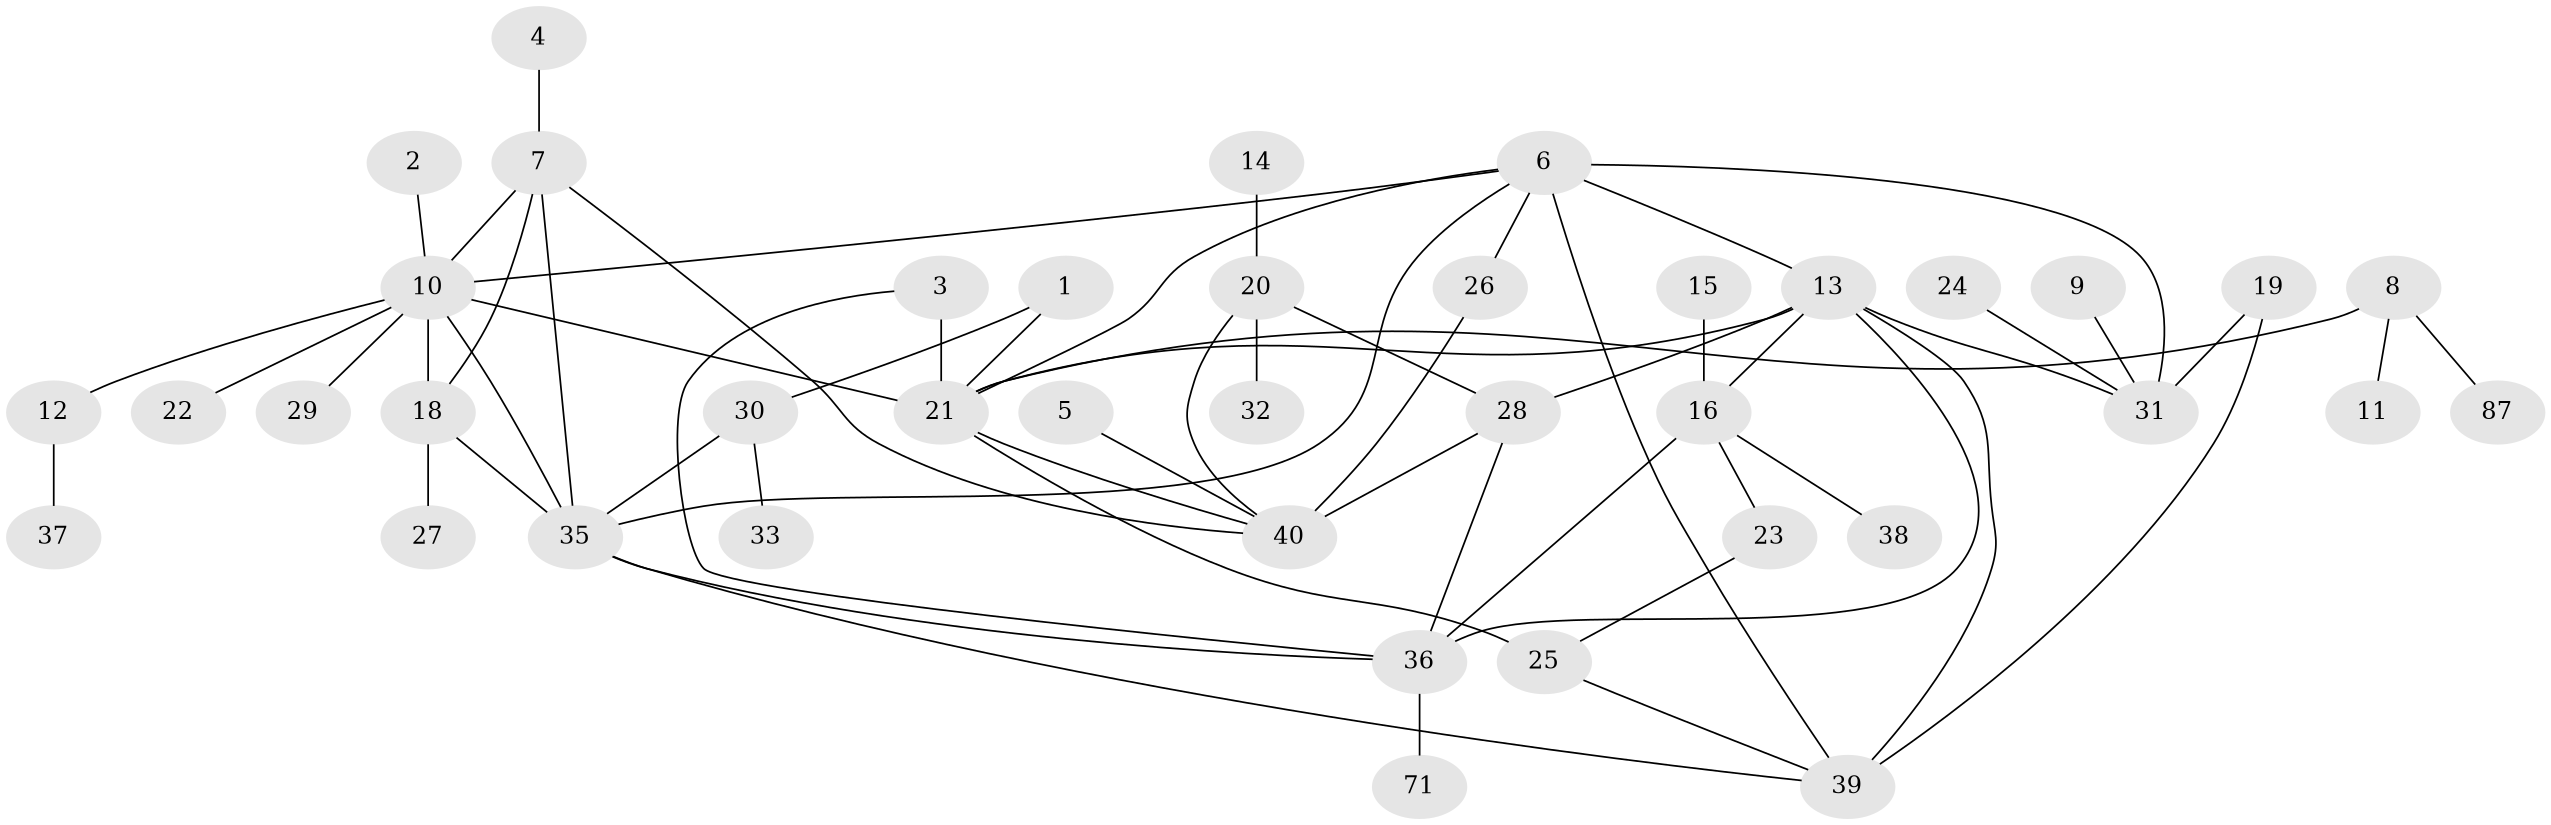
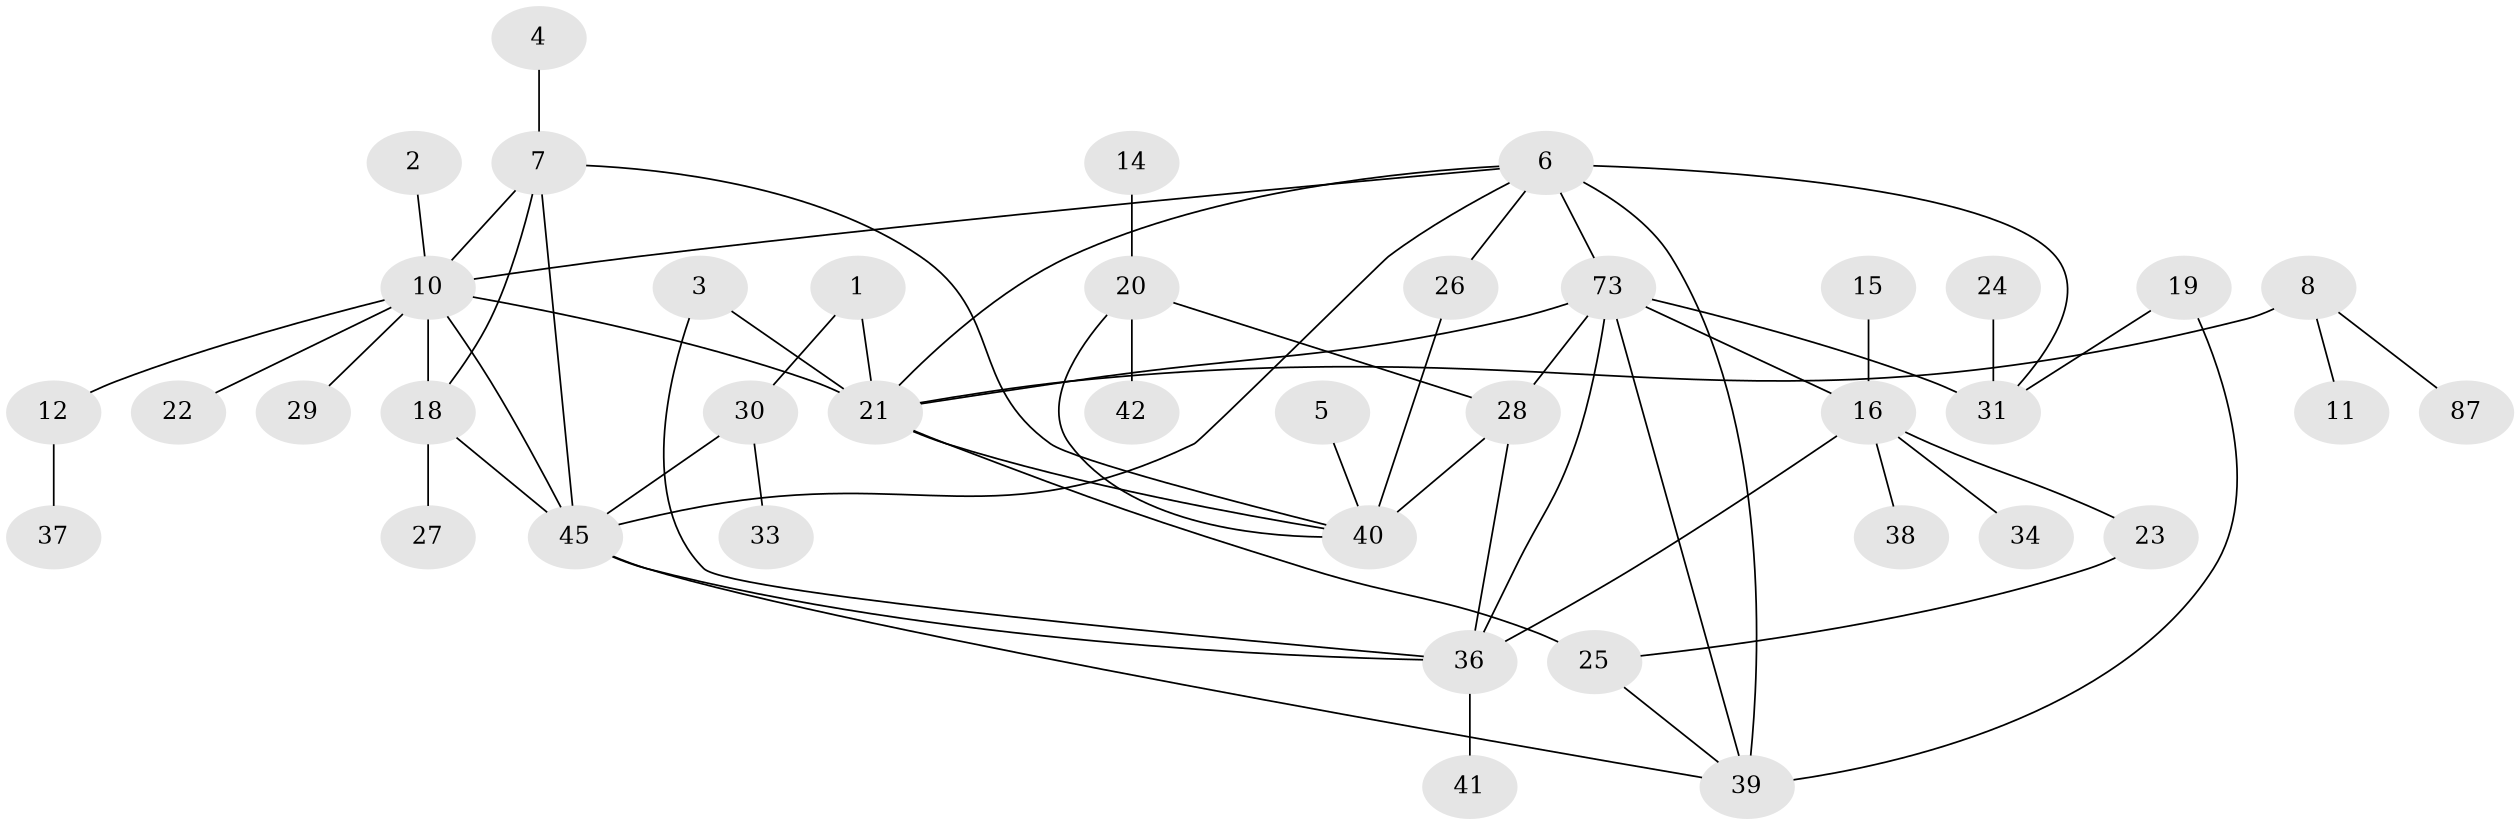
node "13": label "13" -> "73"
node "9": removed
node "32": label "32" -> "42"
node "35": label "35" -> "45"
node "34": added
node "71": label "71" -> "41"
